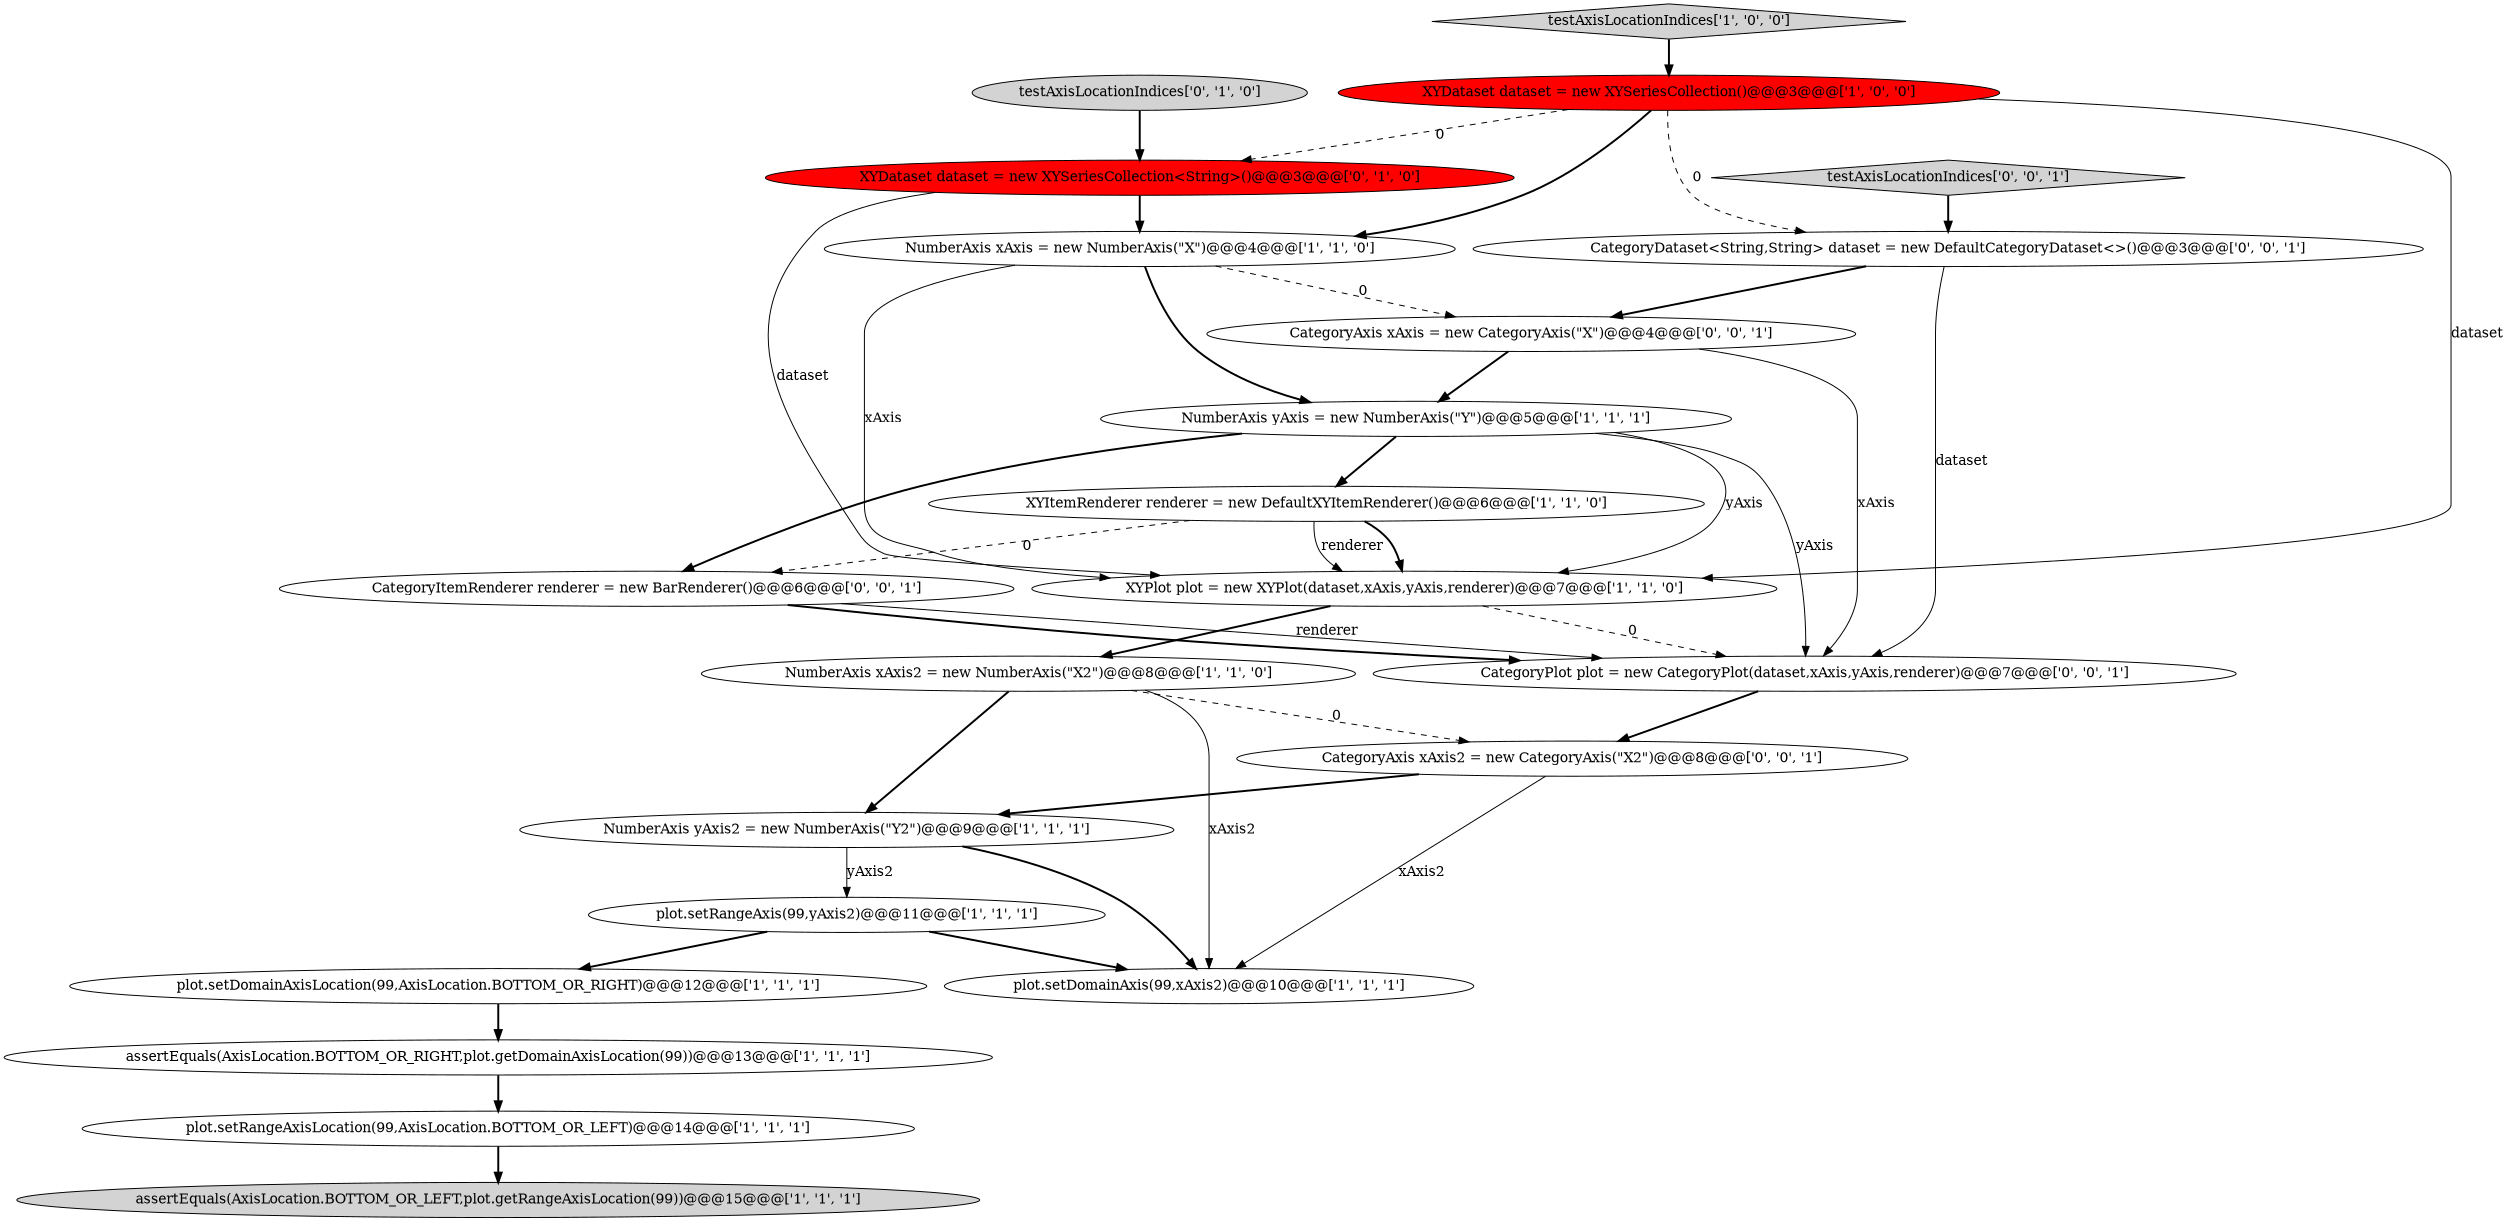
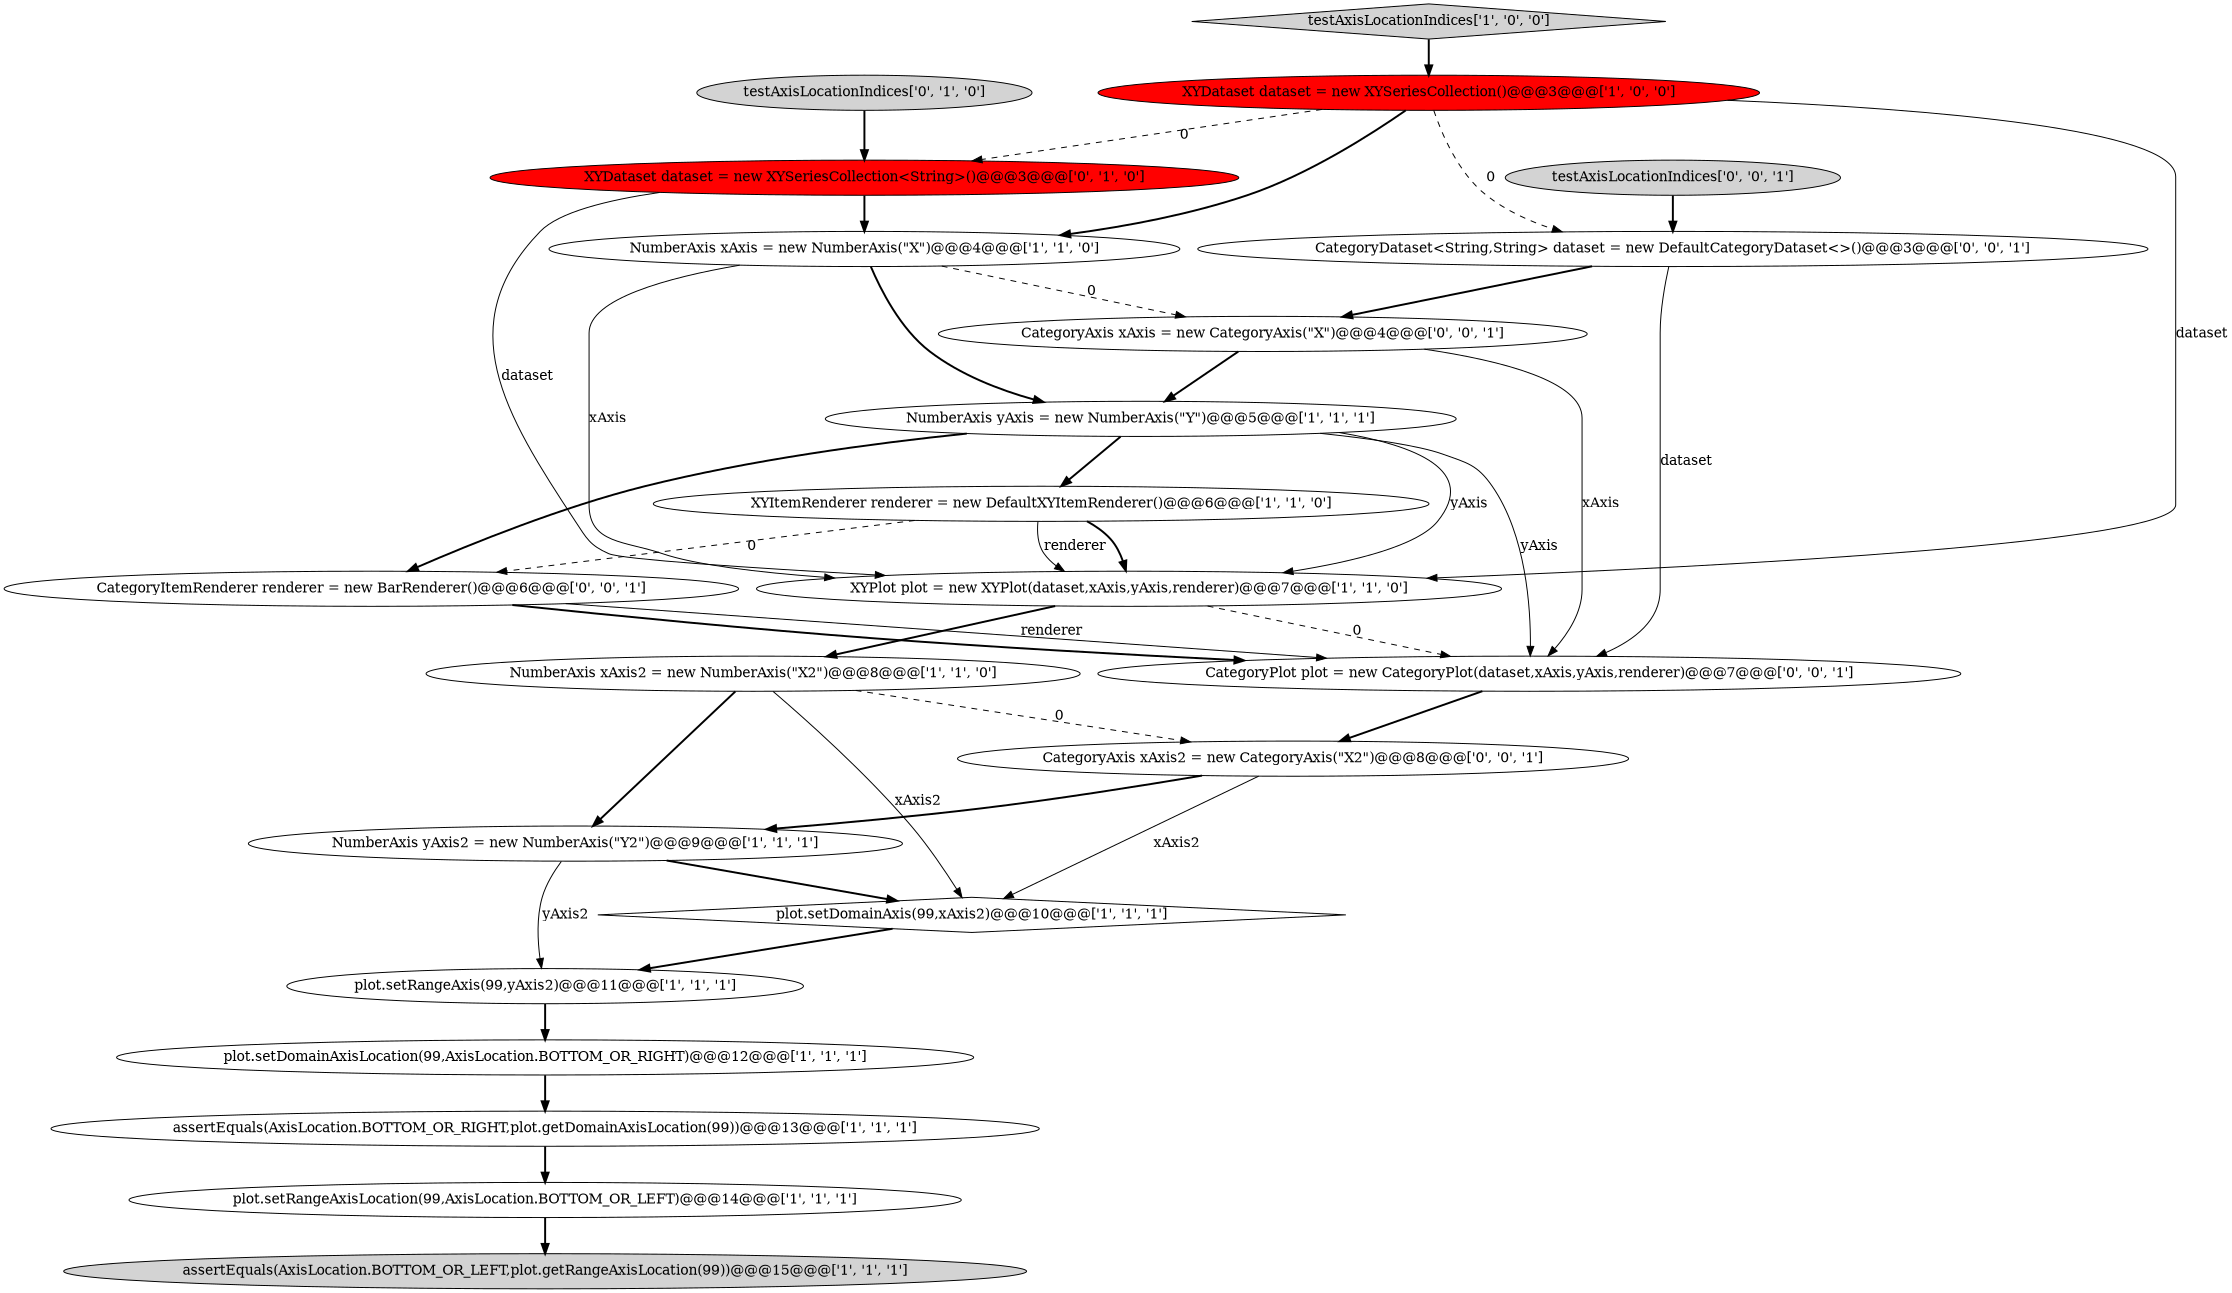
node "testAxisLocationIndices['0', '0', '1']": shape diamond -> ellipse
edge "plot.setRangeAxis(99,yAxis2)@@@11@@@['1', '1', '1']" -> "plot.setDomainAxis(99,xAxis2)@@@10@@@['1', '1', '1']": reversed
node "plot.setDomainAxis(99,xAxis2)@@@10@@@['1', '1', '1']": shape ellipse -> diamond
